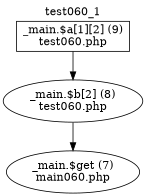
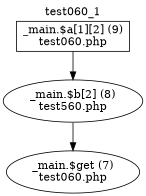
node "_main.$b[2] (8) test060.php": label "_main.$b[2] (8) test060.php" -> "_main.$b[2] (8) test560.php"
node "_main.$get (7) main060.php": label "_main.$get (7) main060.php" -> "_main.$get (7) test060.php"
